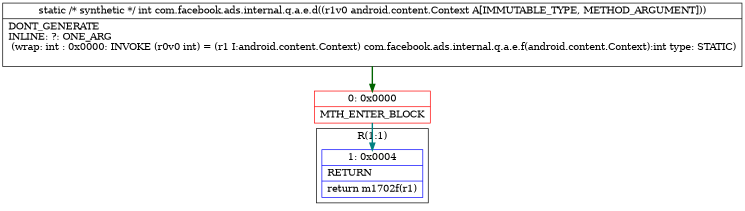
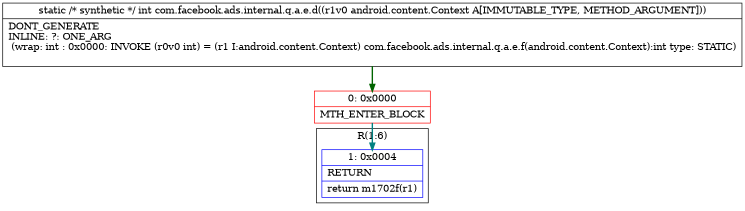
cluster "R(1:1)": label "R(1:1)" -> "R(1:6)"
